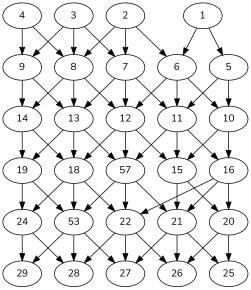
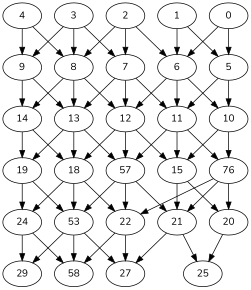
node "0": added
node "16": label "16" -> "76"
node "28": label "28" -> "58"
node "26": removed
